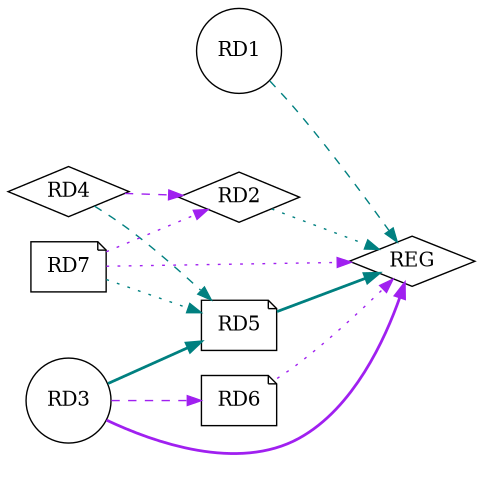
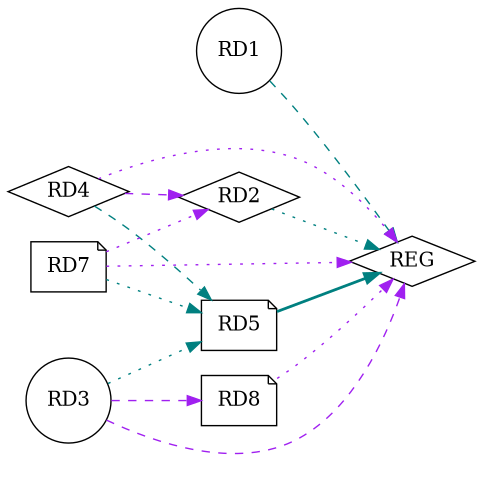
edge "RD4" -> "REG": added
edge "RD3" -> "RD5": style bold -> dotted
node "RD6": label "RD6" -> "RD8"
edge "RD3" -> "REG": style bold -> dashed
